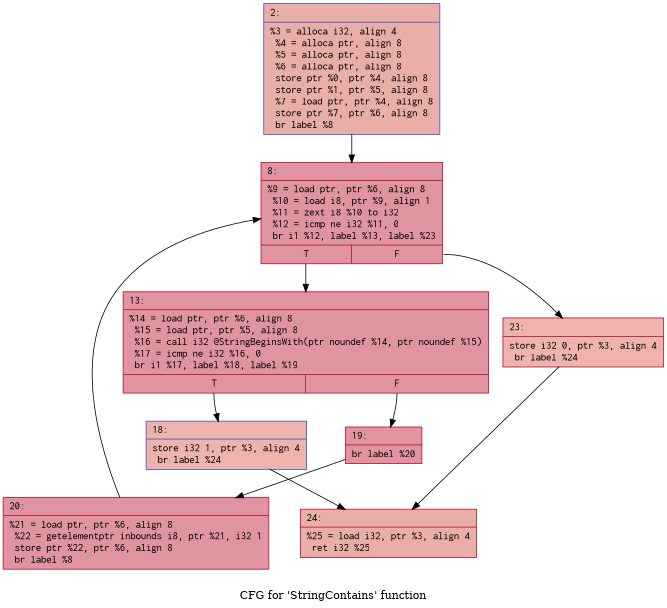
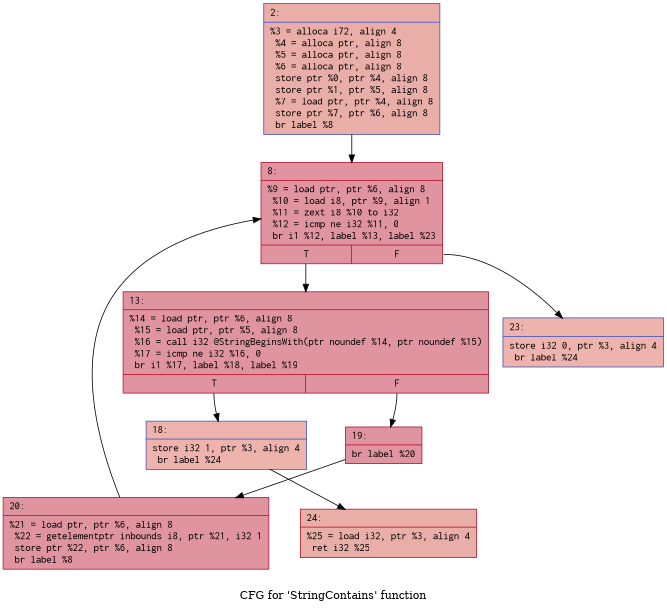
node "2:": text "%3 = alloca i32, align 4" -> "%3 = alloca i72, align 4"
node "23:": color #b70d28ff -> #3d50c3ff
edge "23:" -> "24:": removed
